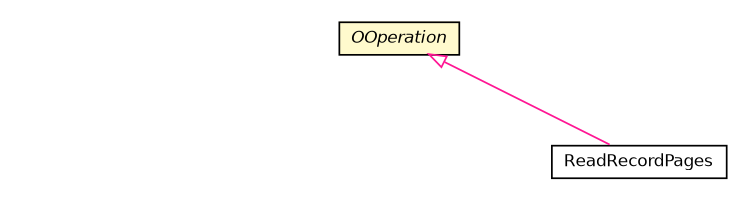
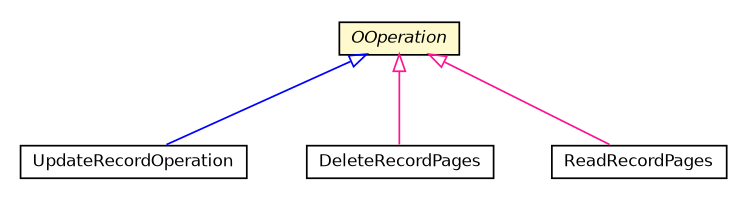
node "UpdateRecordOperation": added
node "DeleteRecordPages": added
